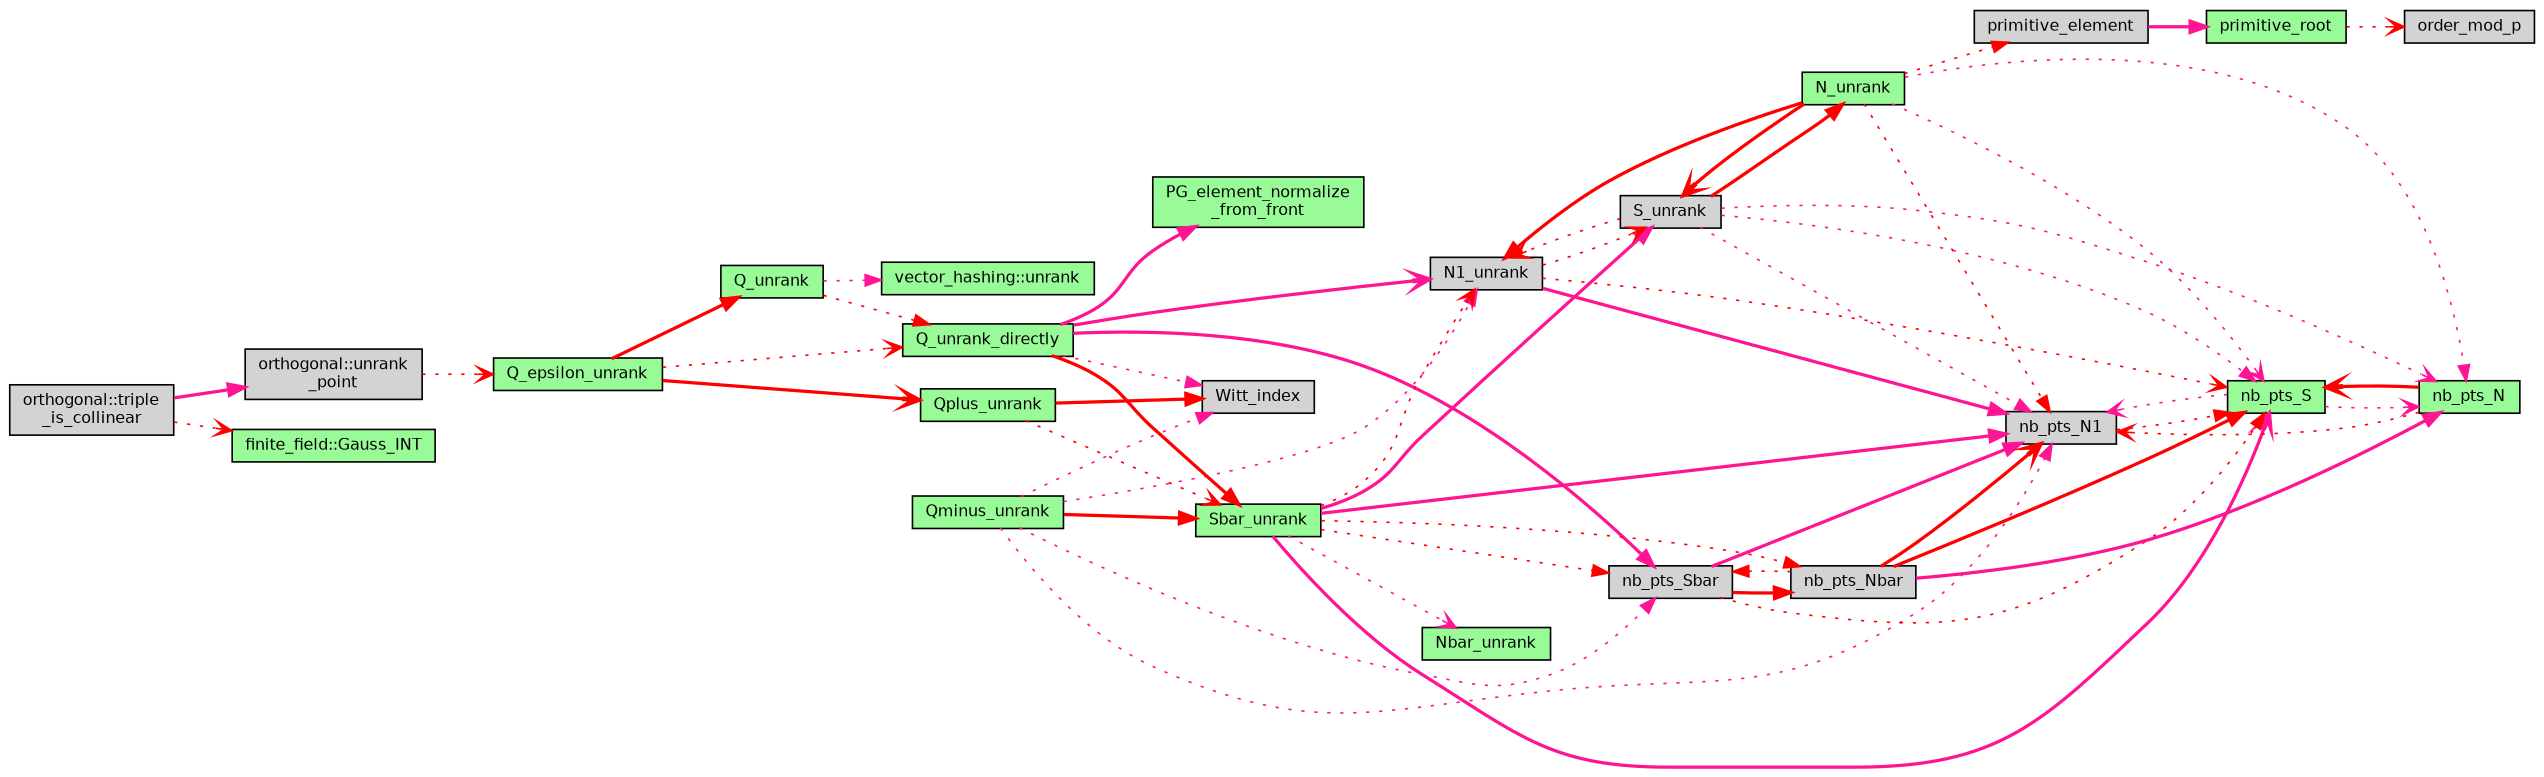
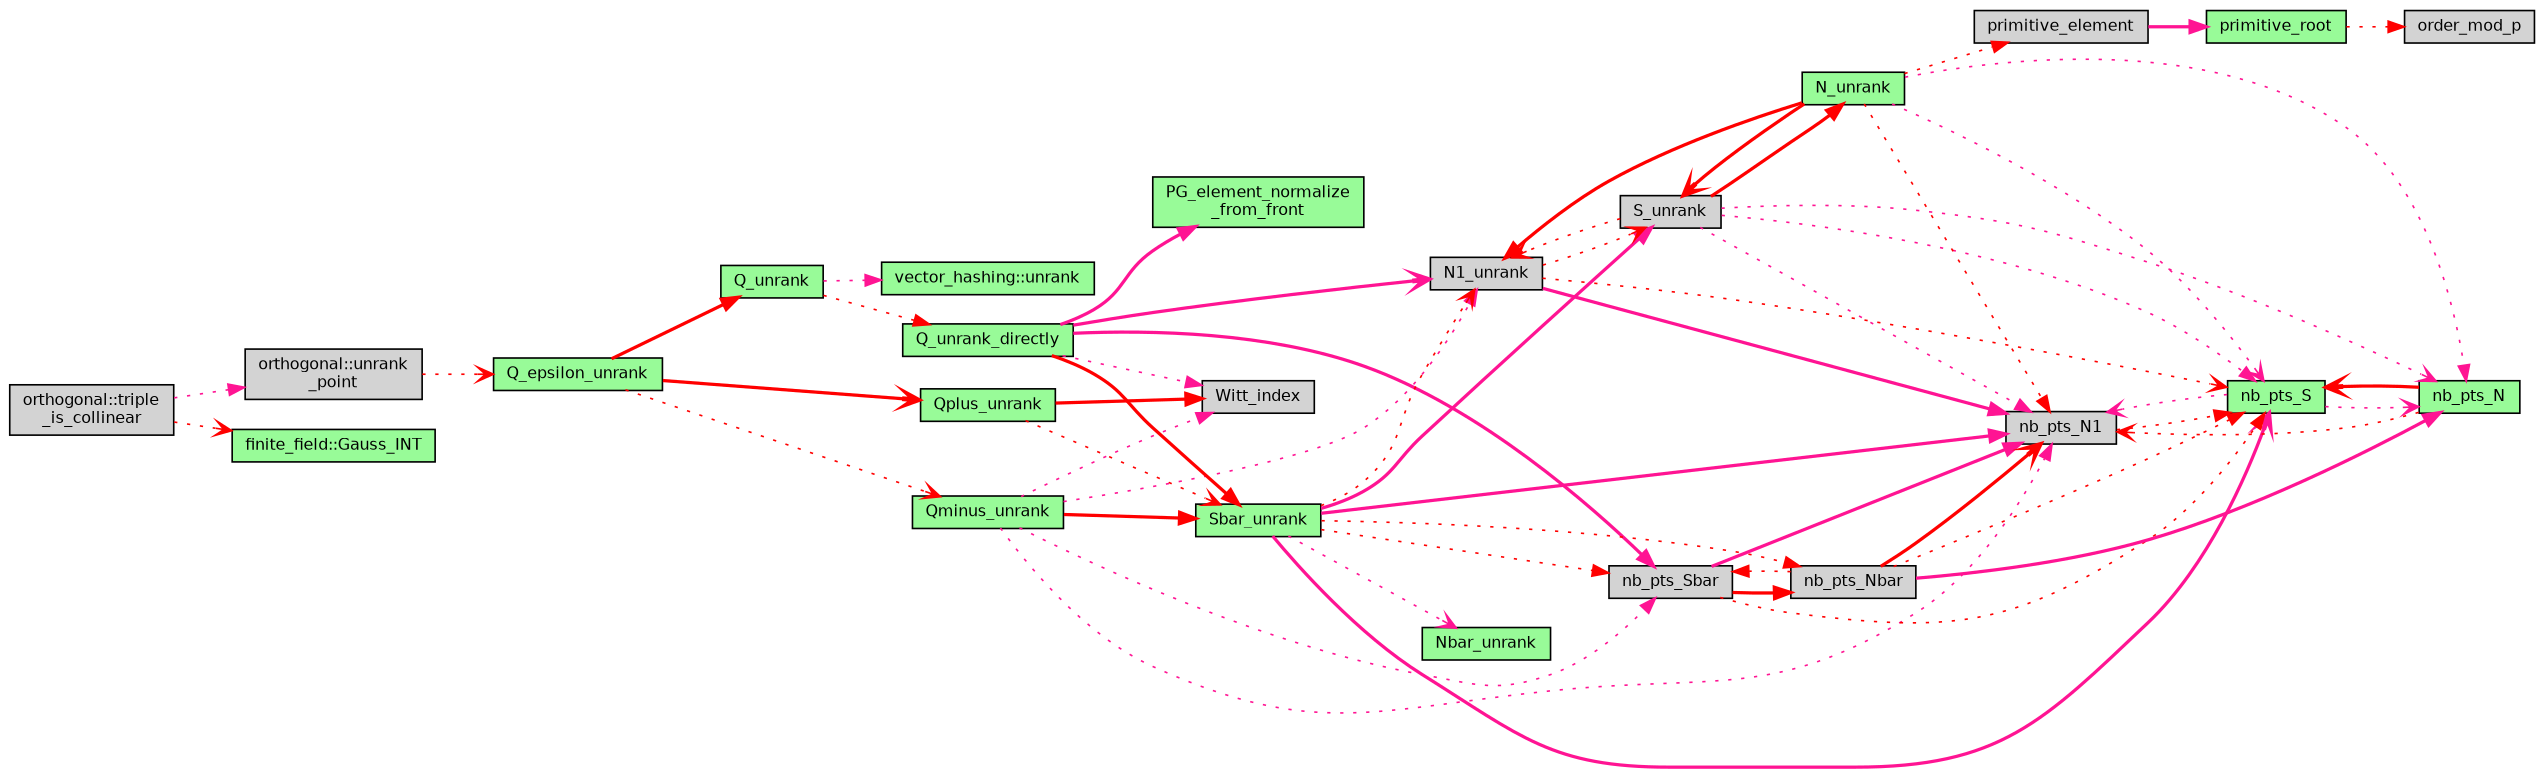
edge "primitive_root" -> "order_mod_p": arrowhead vee -> normal
edge "Q_epsilon_unrank" -> "Q_unrank_directly": now "Q_epsilon_unrank" -> "Qminus_unrank"
edge "orthogonal::triple _is_collinear" -> "orthogonal::unrank _point": style bold -> dotted
edge "nb_pts_Nbar" -> "nb_pts_S": style bold -> dotted
